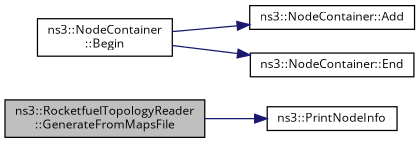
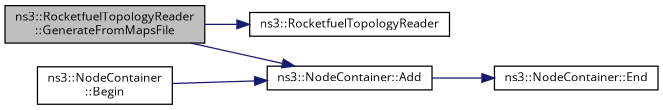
edge "ns3::NodeContainer ::Begin" -> "ns3::NodeContainer::End": now "ns3::NodeContainer::Add" -> "ns3::NodeContainer::End"
edge "ns3::RocketfuelTopologyReader ::GenerateFromMapsFile" -> "ns3::NodeContainer::Add": added
node "ns3::PrintNodeInfo": label "ns3::PrintNodeInfo" -> "ns3::RocketfuelTopologyReader"
